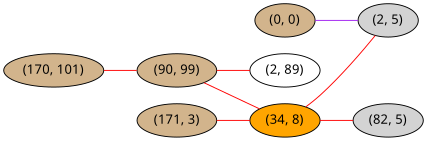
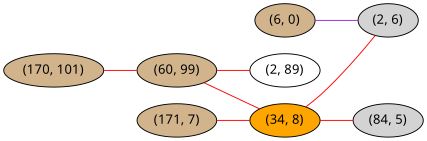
node "(0, 0)": label "(0, 0)" -> "(6, 0)"
node "(2, 5)": label "(2, 5)" -> "(2, 6)"
node "(90, 99)": label "(90, 99)" -> "(60, 99)"
node "(171, 3)": label "(171, 3)" -> "(171, 7)"
node "(82, 5)": label "(82, 5)" -> "(84, 5)"
